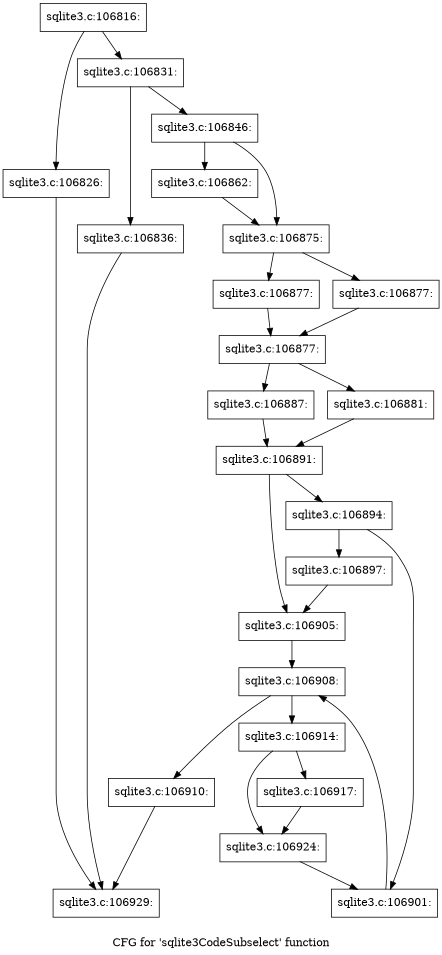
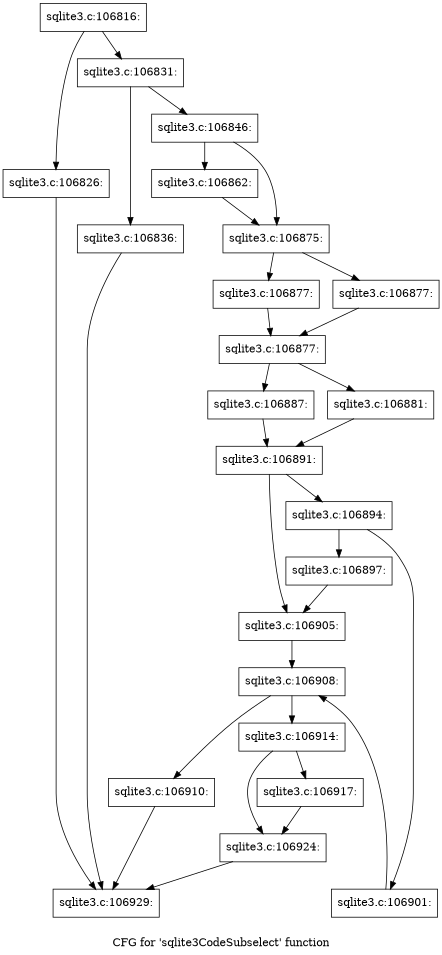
edge "sqlite3.c:106924:" -> "sqlite3.c:106901:": now "sqlite3.c:106924:" -> "sqlite3.c:106929:"
